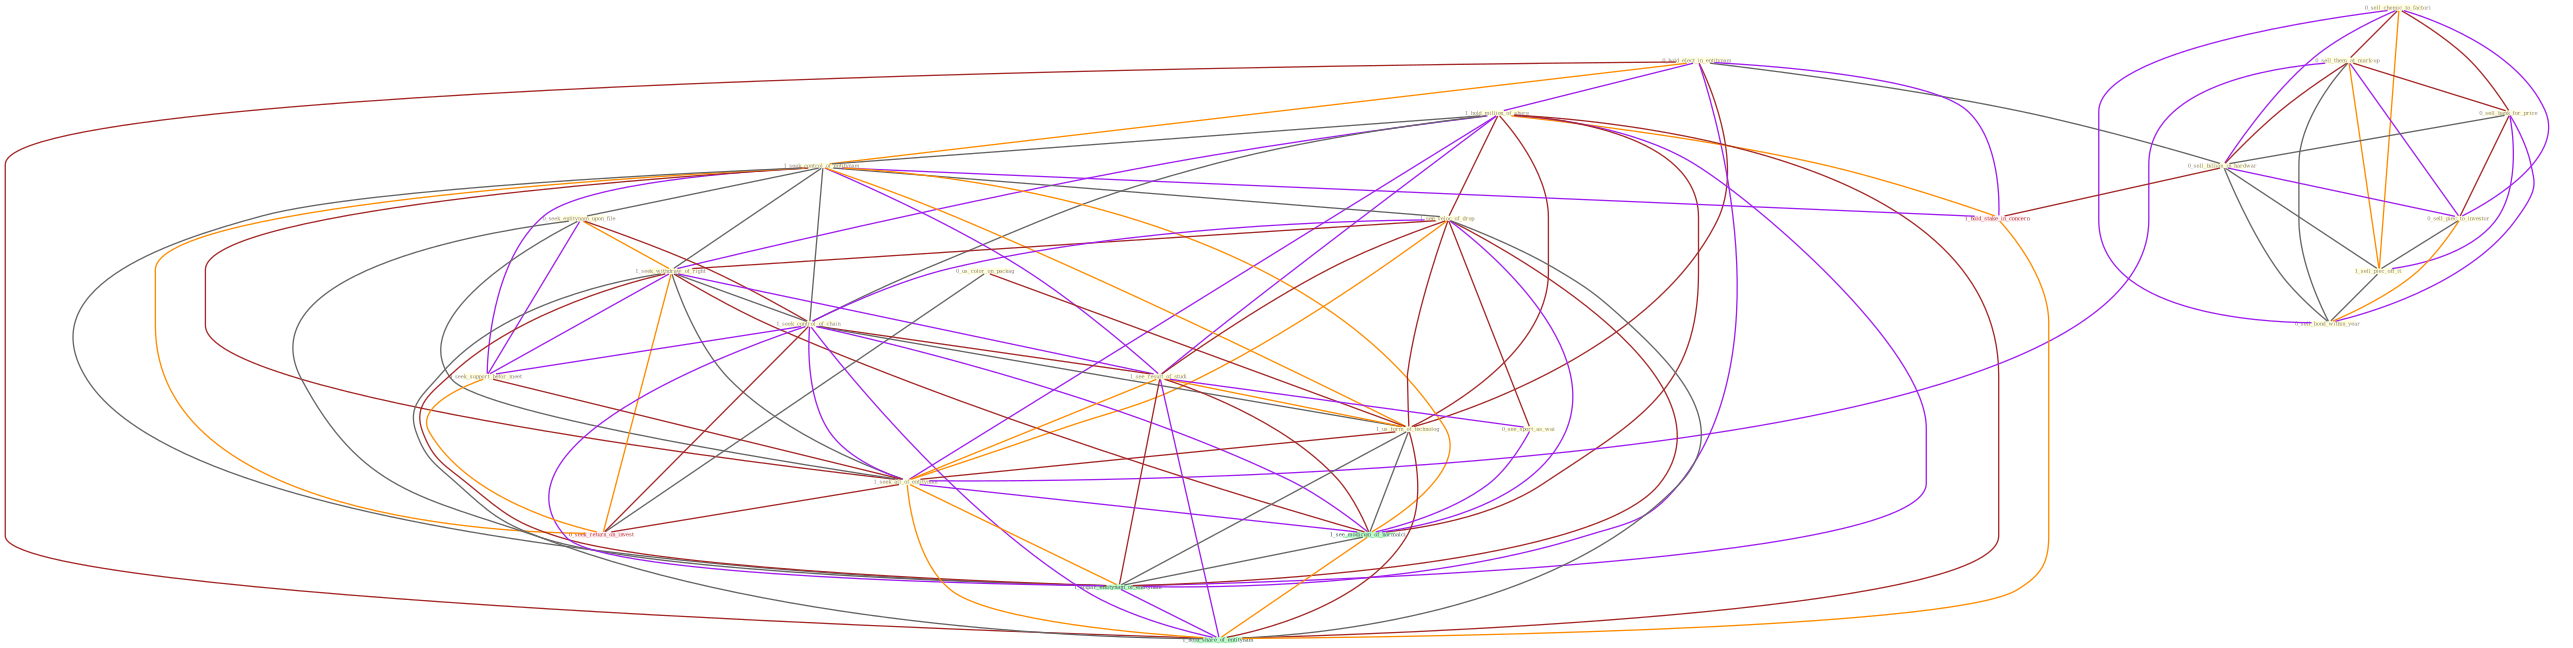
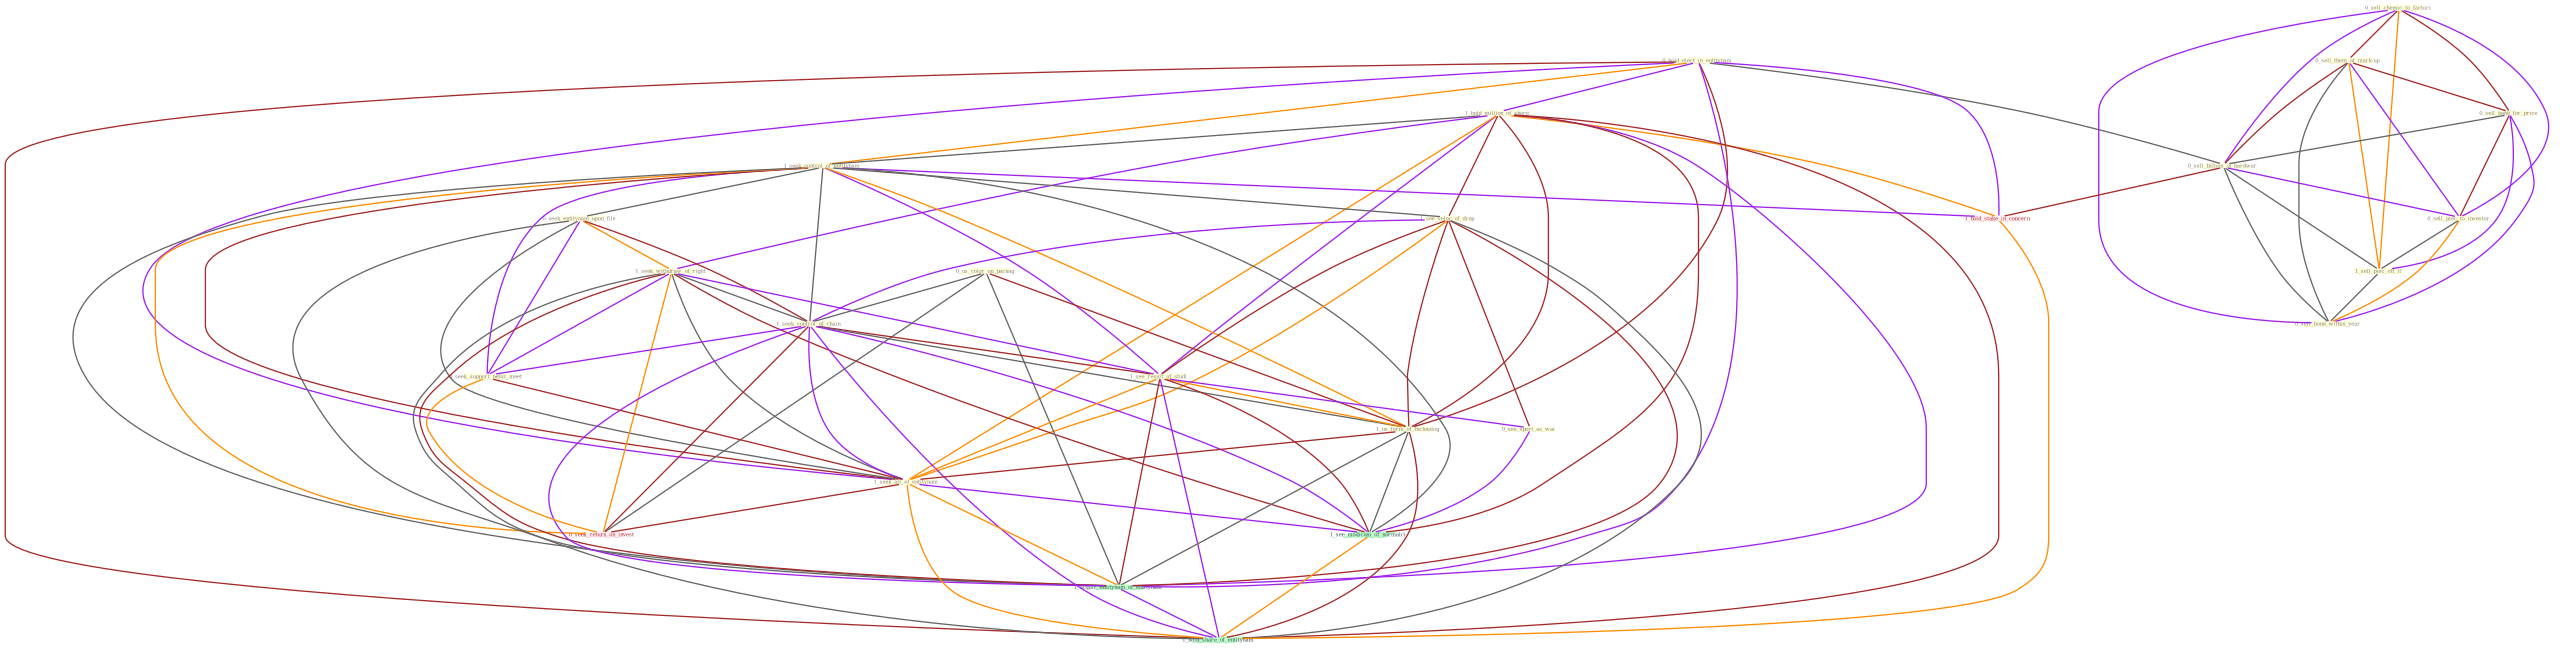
edge "1_hold_million_of_share" -- "1_seek_control_of_chain": now "0_us_color_on_packag" -- "1_seek_control_of_chain"
edge "1_seek_control_of_entitynam" -- "1_seek_withdraw_of_right": removed
edge "1_see_veloc_of_drop" -- "1_seek_withdraw_of_right": removed
edge "1_seek_control_of_entitynam" -- "1_see_modicum_of_normalci": color darkorange -> gray40
edge "1_hold_million_of_share" -- "1_seek_all_of_entitynam": color purple -> darkorange
edge "1_see_veloc_of_drop" -- "1_see_modicum_of_normalci": removed
edge "0_sell_them_at_mark-up" -- "1_seek_all_of_entitynam": now "0_hold_elect_in_entitynam" -- "1_seek_all_of_entitynam"
edge "1_see_modicum_of_normalci" -- "1_acquir_entitynam_of_entitynam": now "0_us_color_on_packag" -- "1_acquir_entitynam_of_entitynam"
